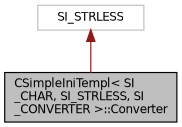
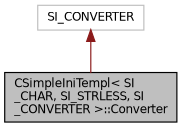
node "SI_STRLESS": label "SI_STRLESS" -> "SI_CONVERTER"
